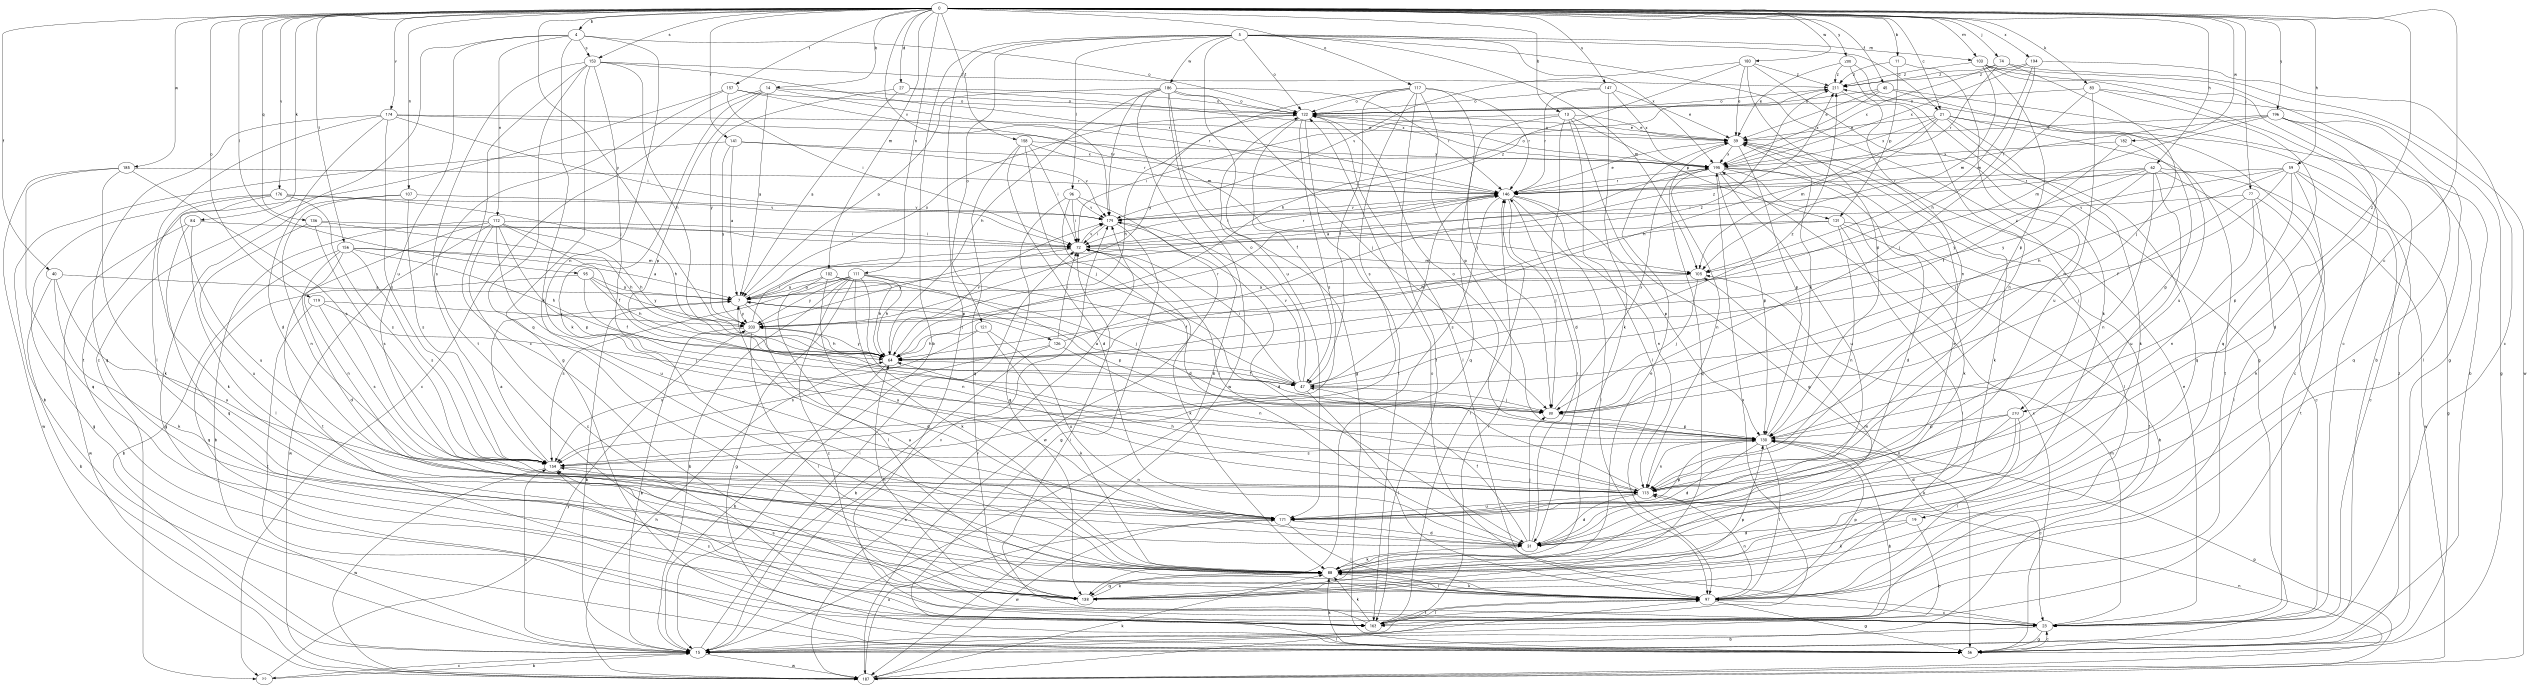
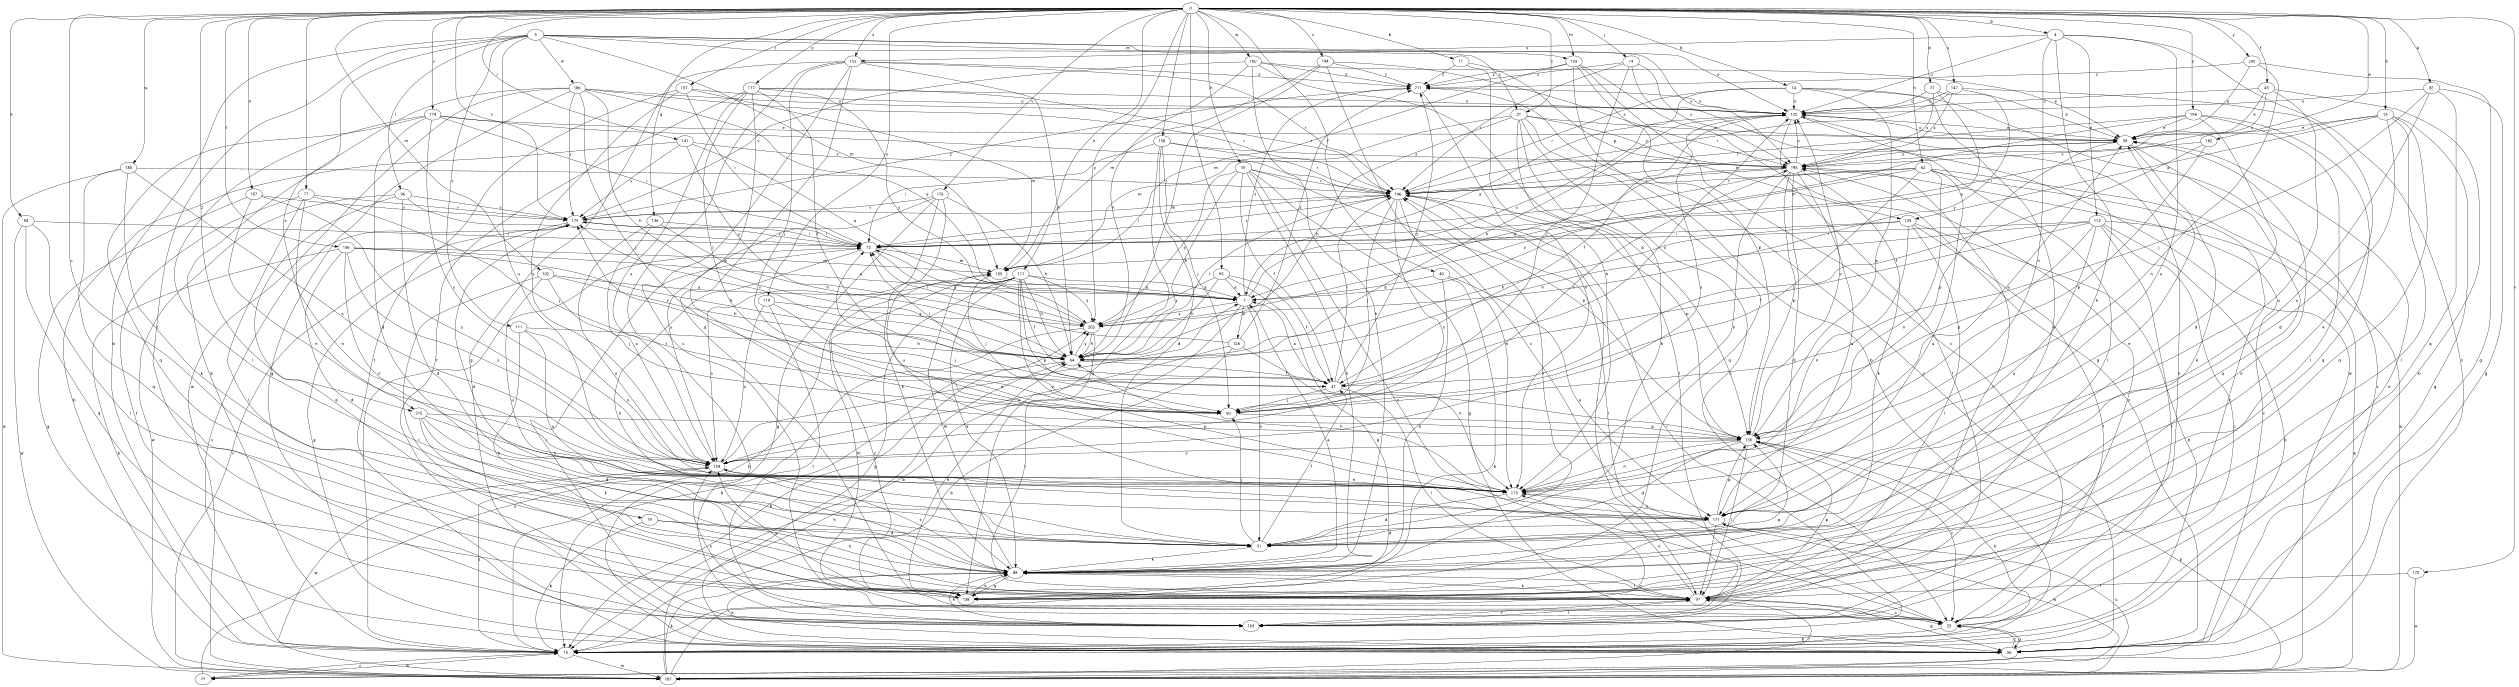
node "172": added
